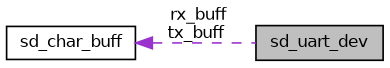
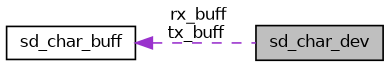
node "sd_uart_dev": label "sd_uart_dev" -> "sd_char_dev"
